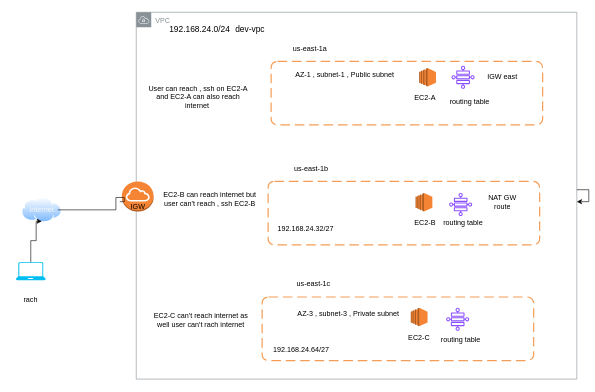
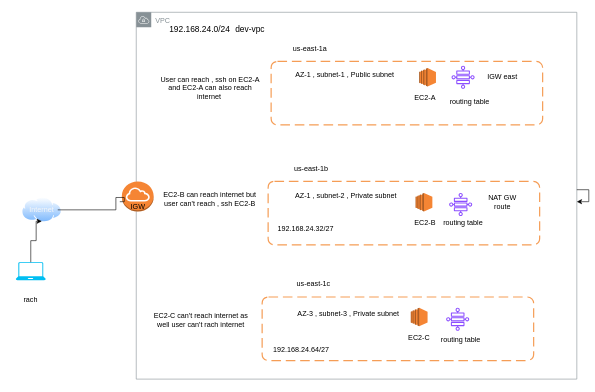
node "User can reach , ssh on EC2-A and EC2-A can also reach internet": moved (198, 97) -> (210, 88)
node "AZ-1 , subnet-2 , Private subnet": added
